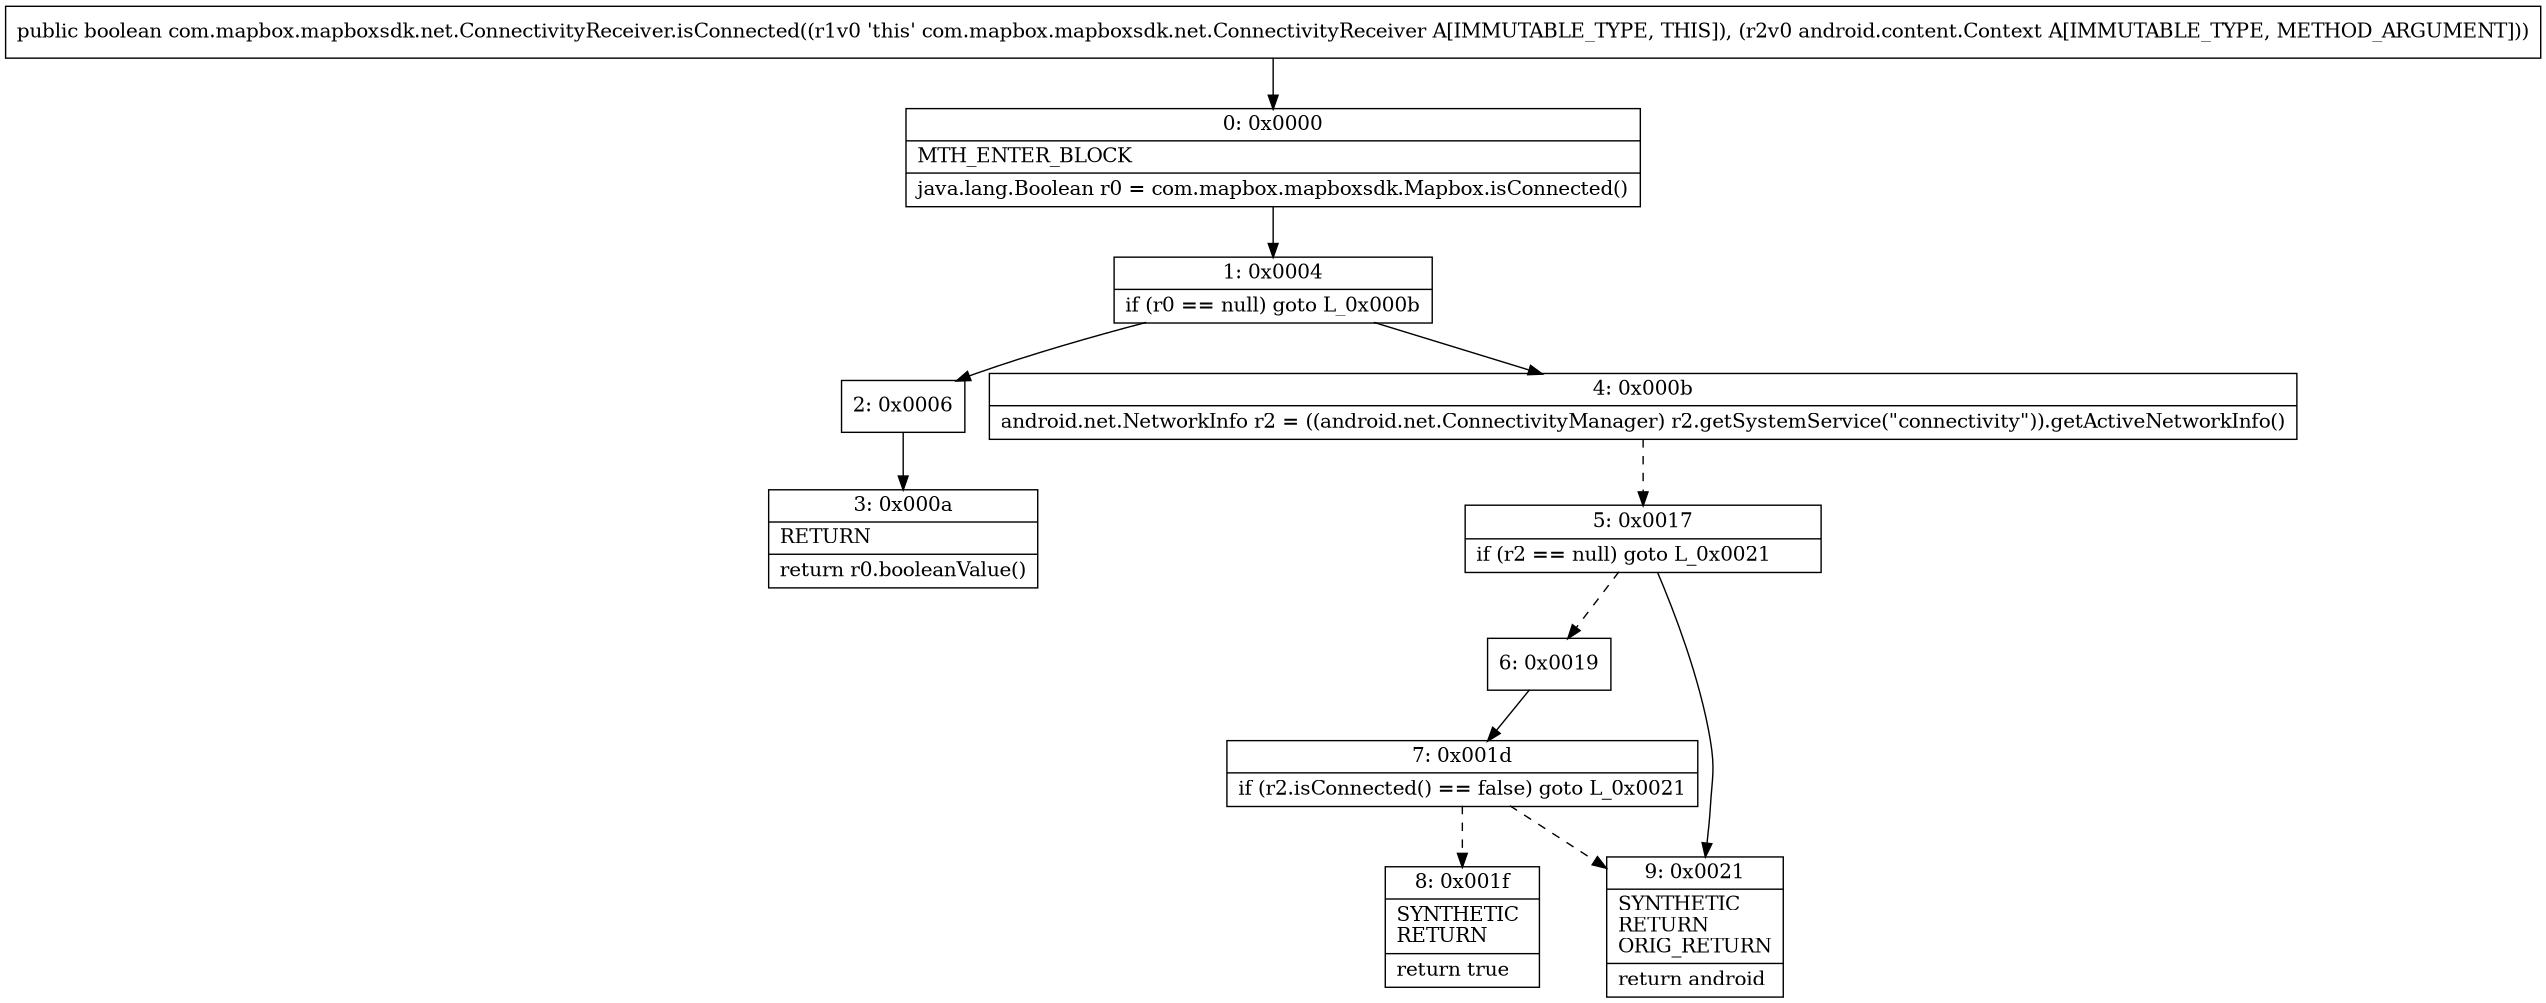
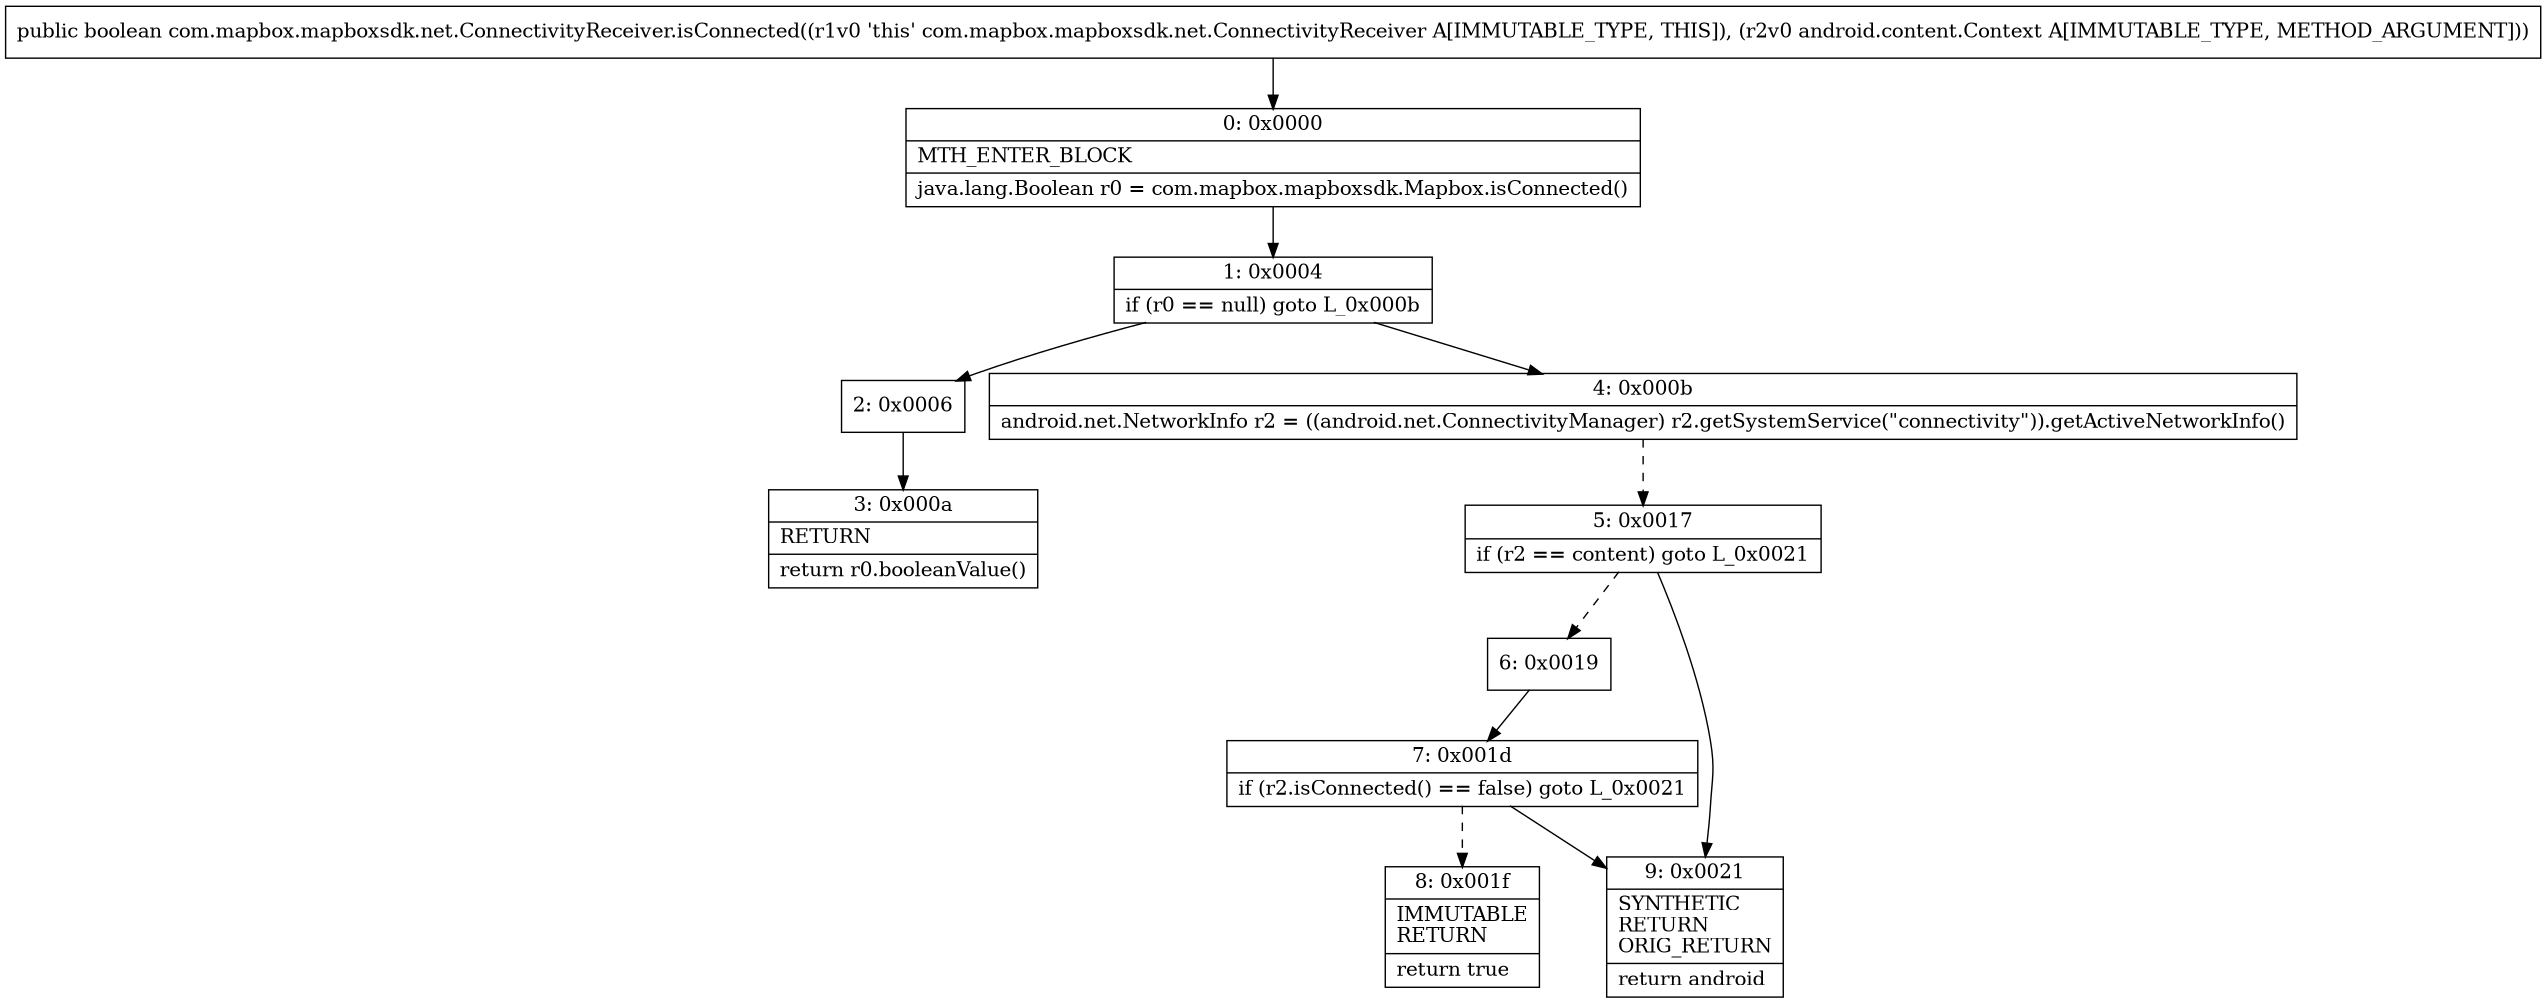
node "5: 0x0017": text "if (r2 == null) goto L_0x0021" -> "if (r2 == content) goto L_0x0021"
edge "7: 0x001d" -> "9: 0x0021": style dashed -> solid
node "8: 0x001f": text "SYNTHETIC" -> "IMMUTABLE"
